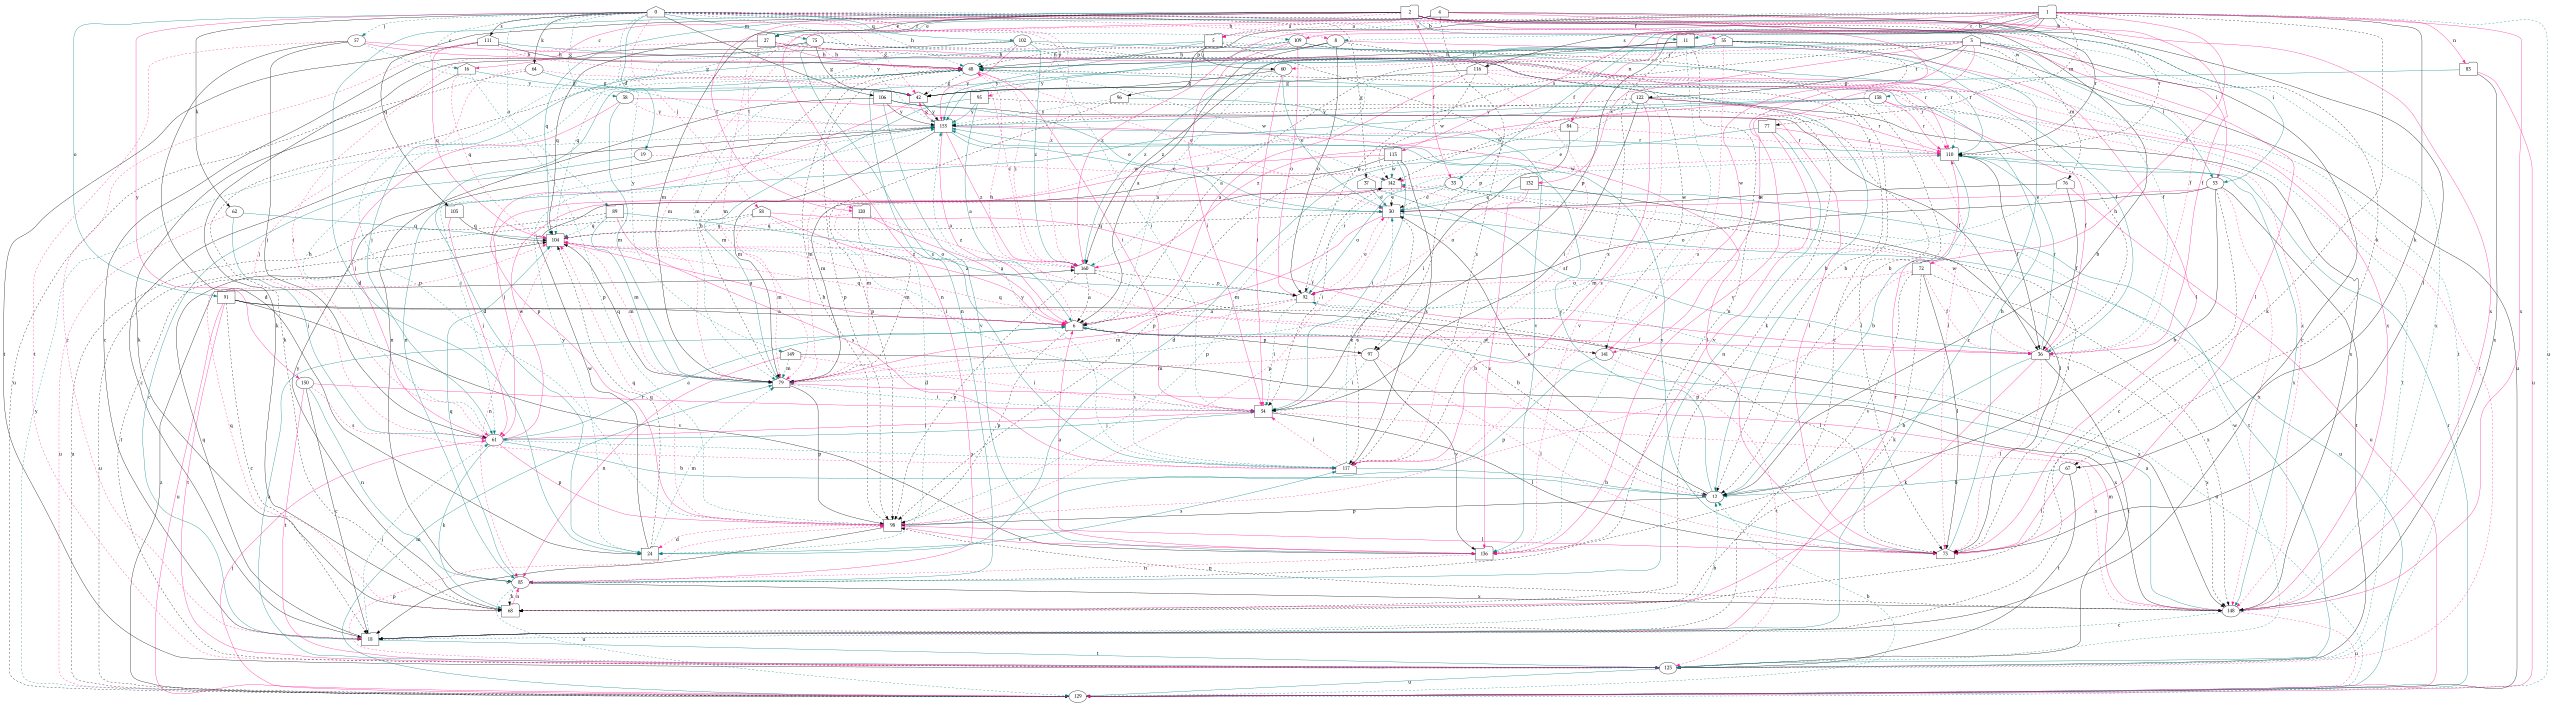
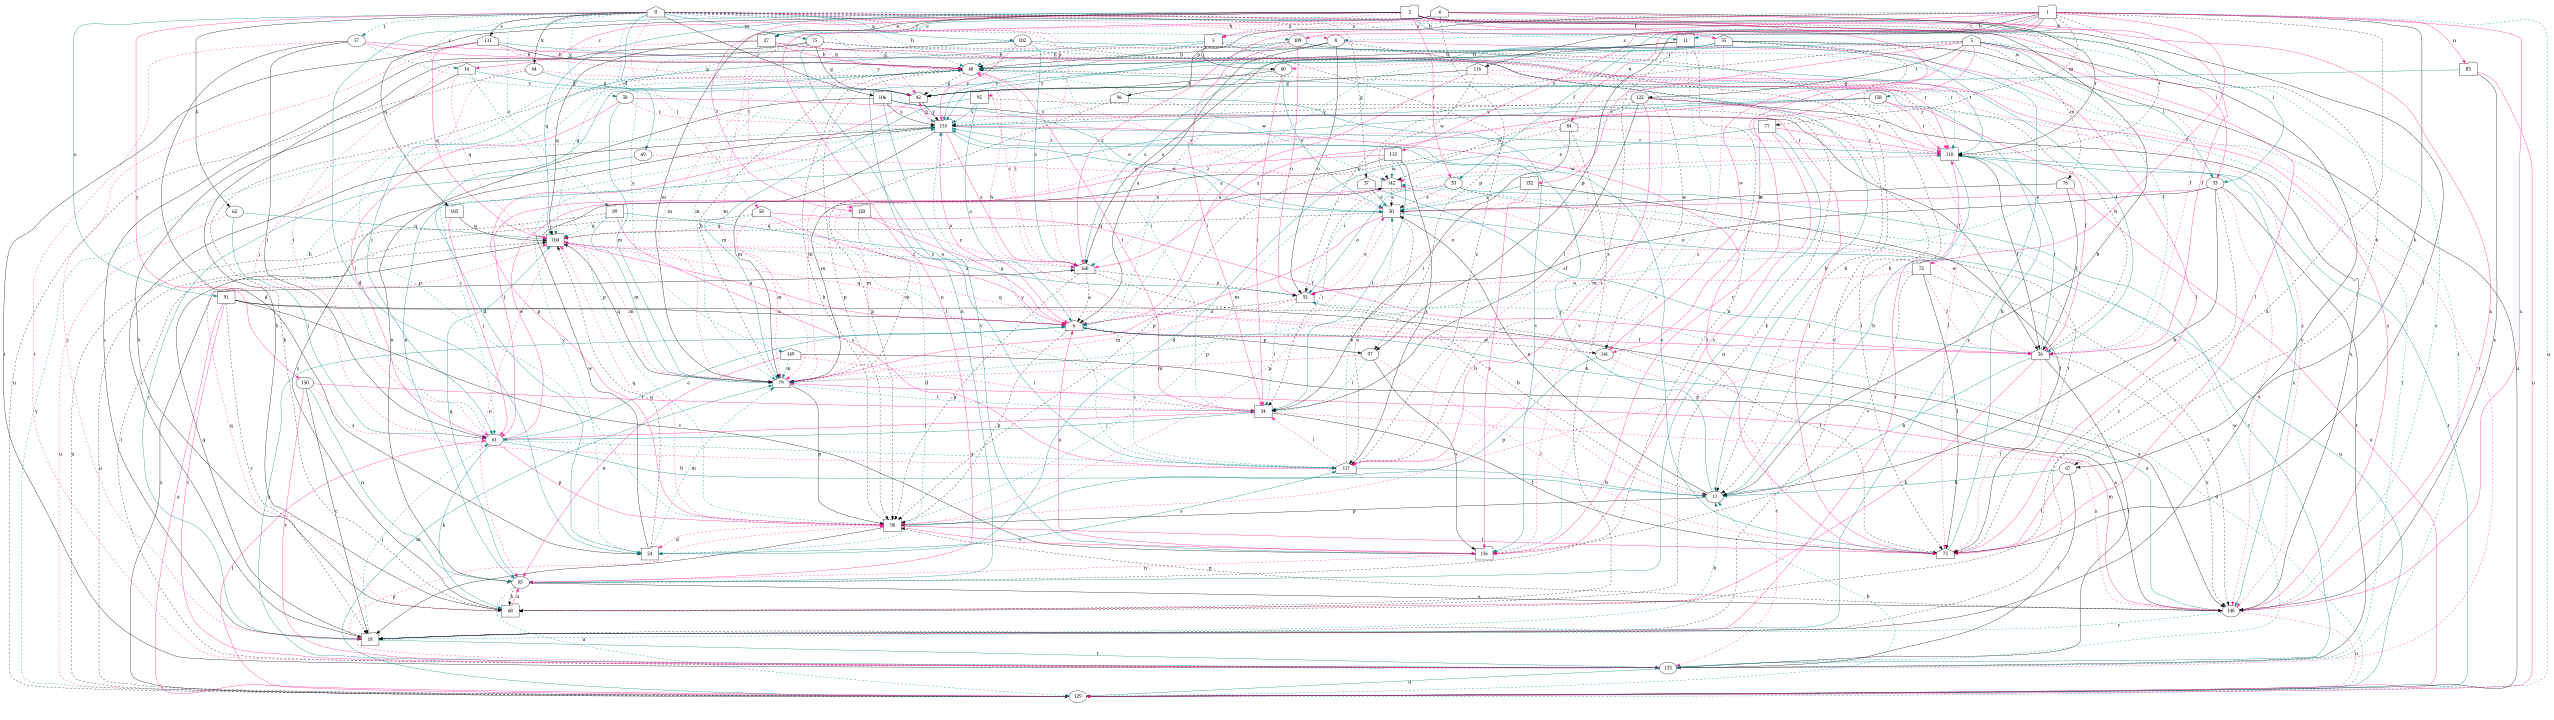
edge "35" -> "6": color black -> teal
node "19": label "19" -> "69"
node "76": label "76" -> "78"
edge "72" -> "68": now "84" -> "68"
